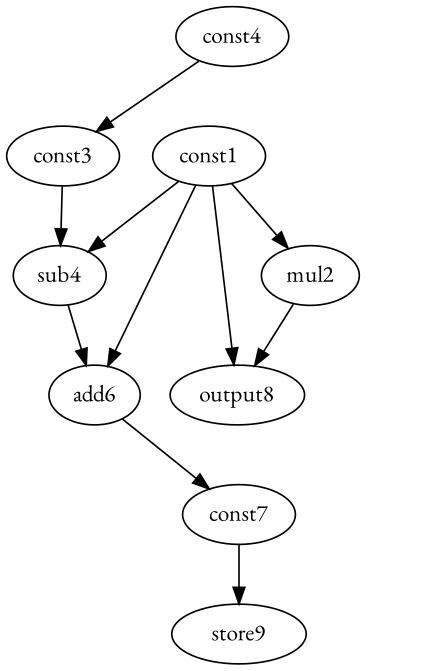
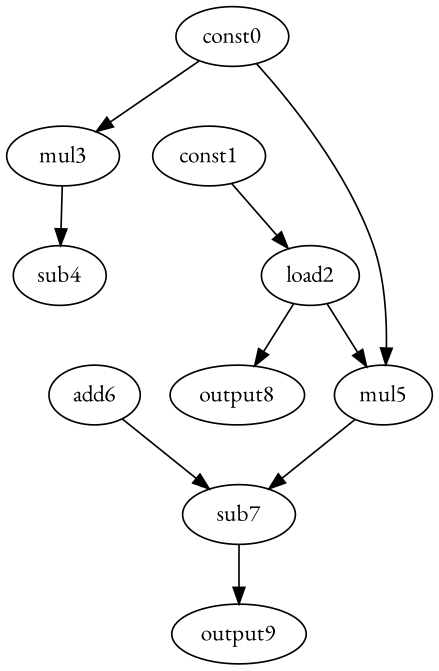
node "const4": label "const4" -> "const0"
node "const3": label "const3" -> "mul3"
edge "const1" -> "sub4": removed
edge "const1" -> "output8": removed
edge "const1" -> "add6": removed
node "mul2": label "mul2" -> "load2"
edge "sub4" -> "add6": removed
node "mul5": added
node "const7": label "const7" -> "sub7"
node "store9": label "store9" -> "output9"
